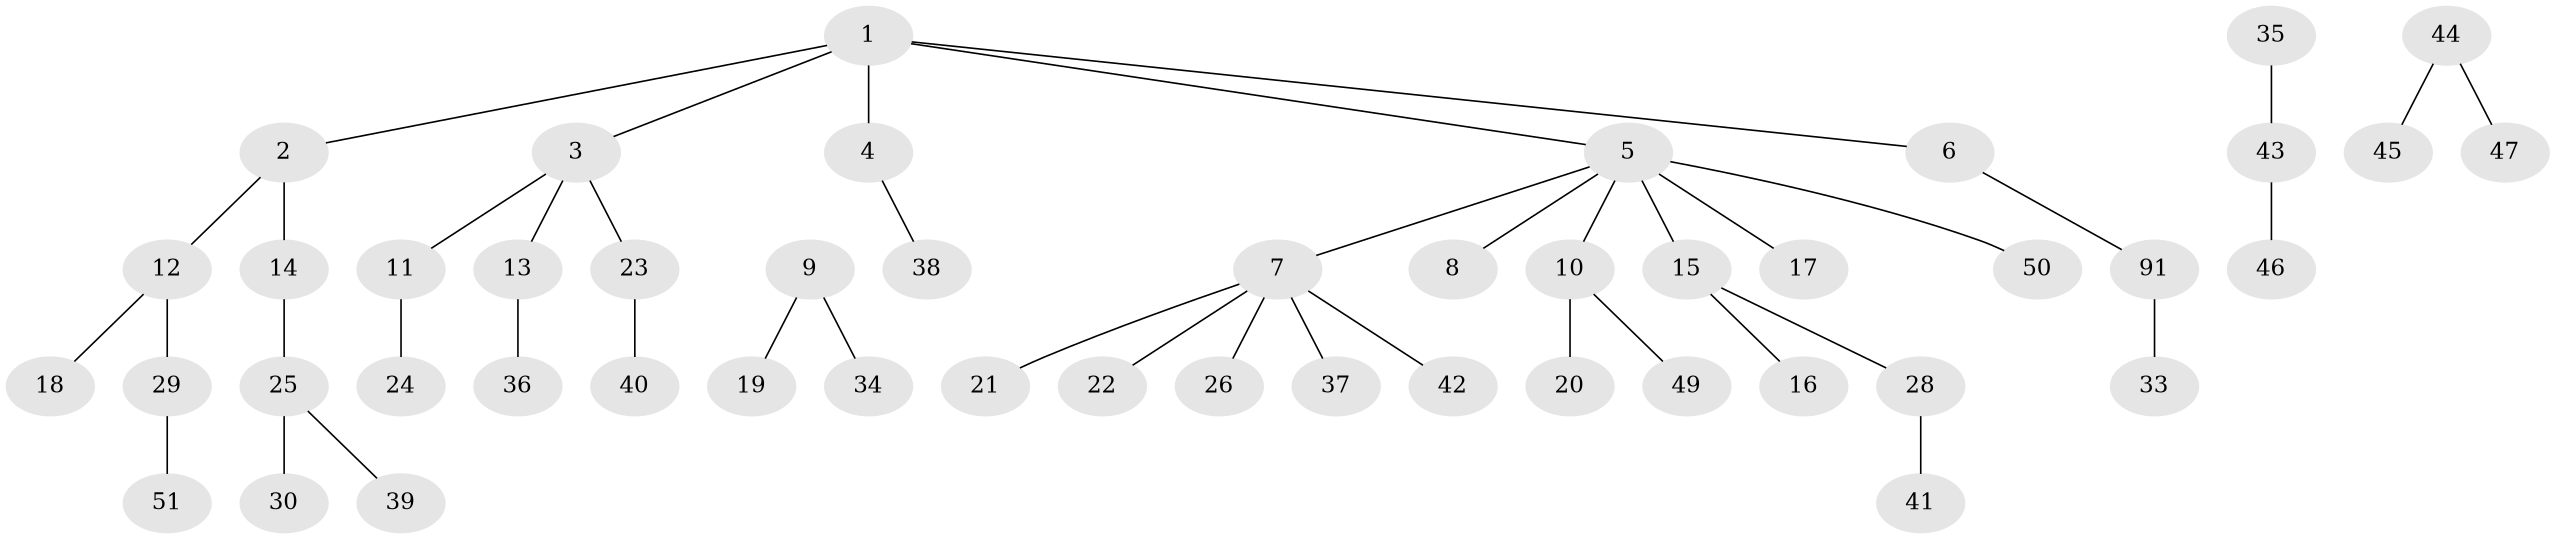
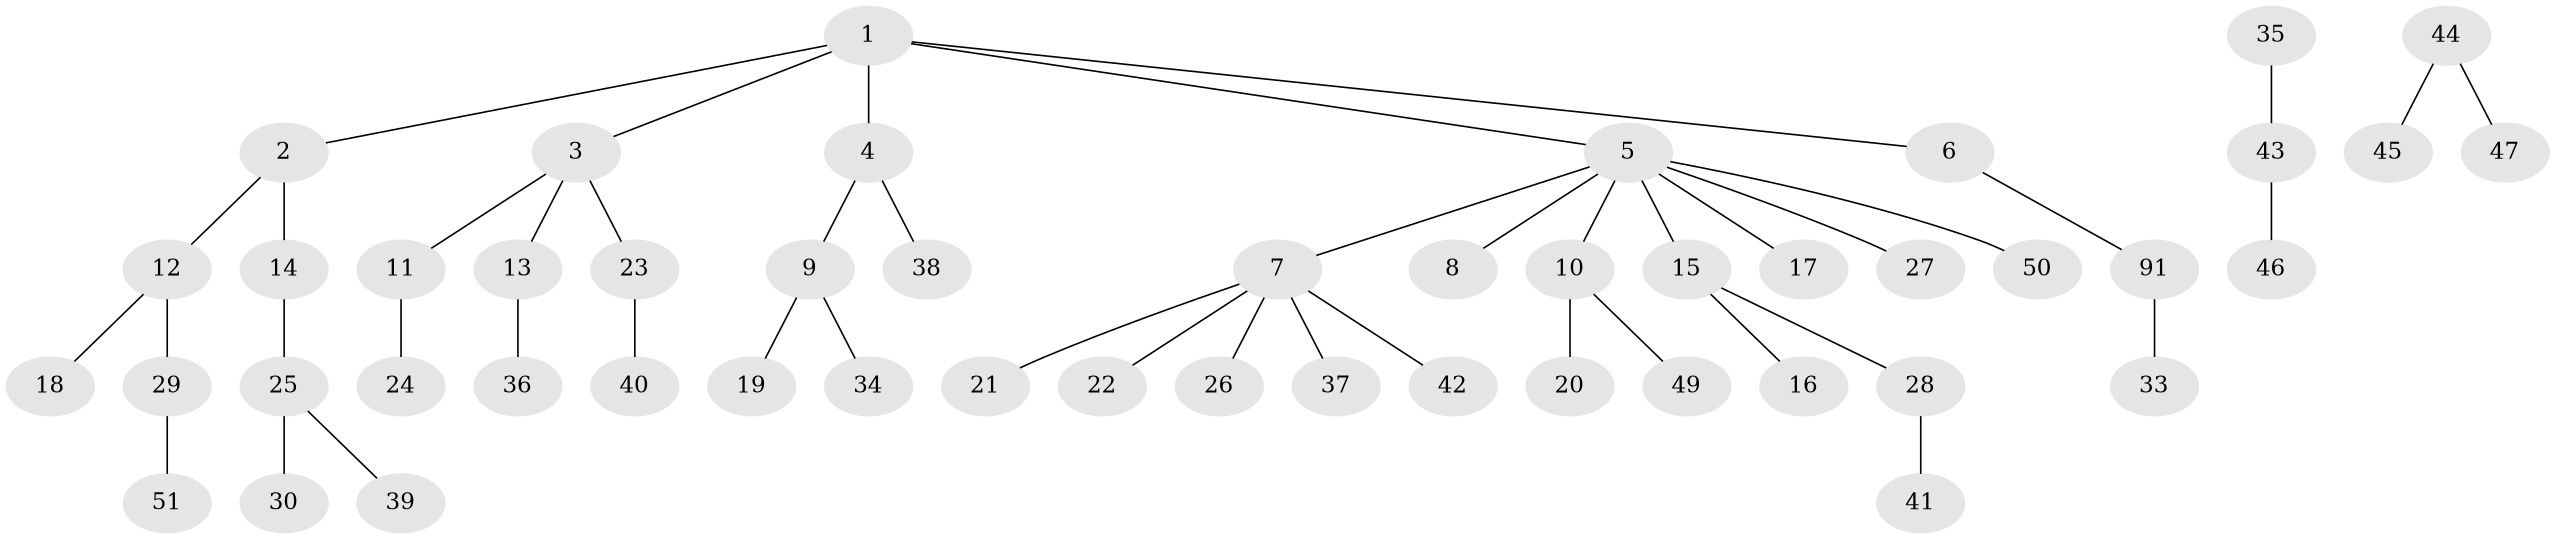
edge "4" -- "9": added
node "27": added
